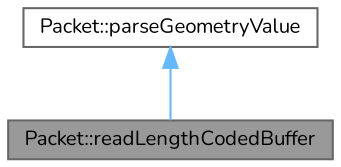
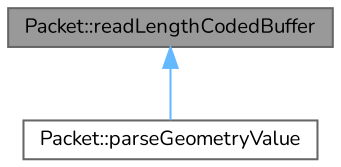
edge "Packet::readLengthCodedBuffer" -> "Packet::parseGeometryValue": reversed
